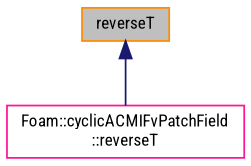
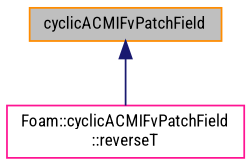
node "reverseT": label "reverseT" -> "cyclicACMIFvPatchField"
